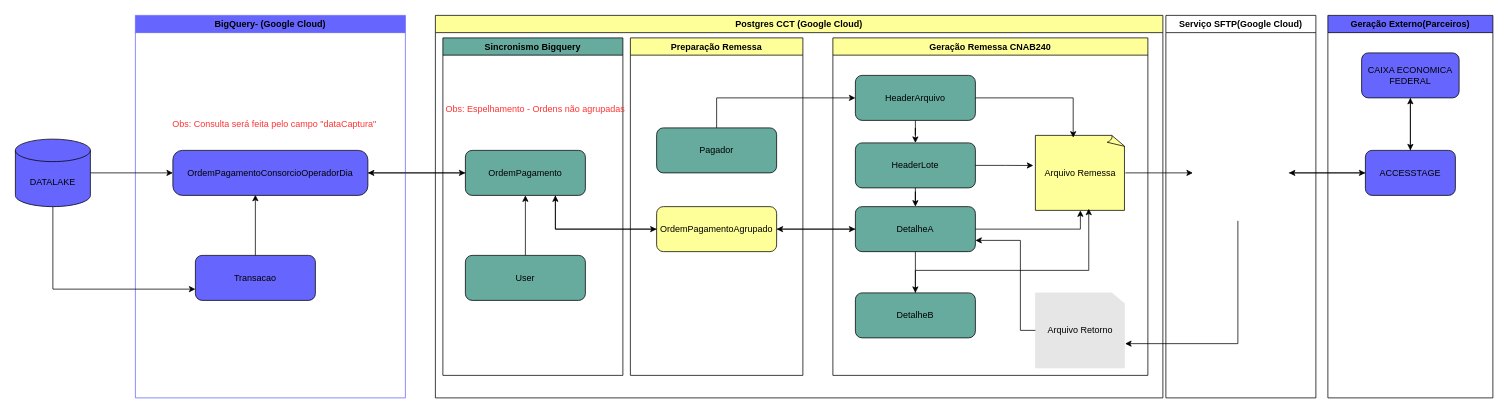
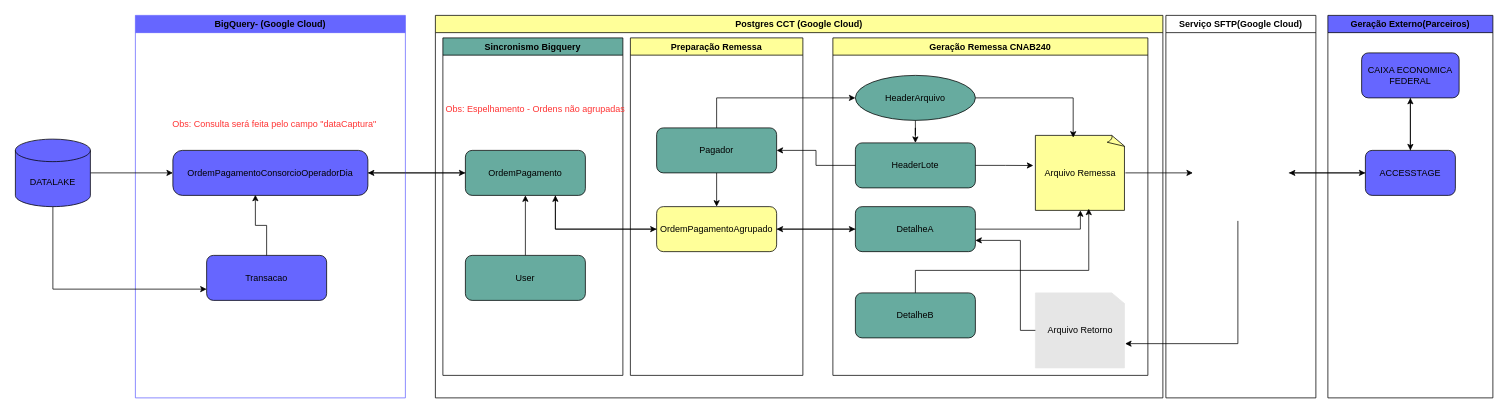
node "HeaderArquivo": shape rounded rectangle -> ellipse
edge "Pagador" -> "OrdemPagamentoAgrupado": added
edge "HeaderLote" -> "DetalheA": now "HeaderLote" -> "Pagador"
edge "DetalheA" -> "DetalheB": removed
node "Transacao": moved (255, 278) -> (267, 278)
